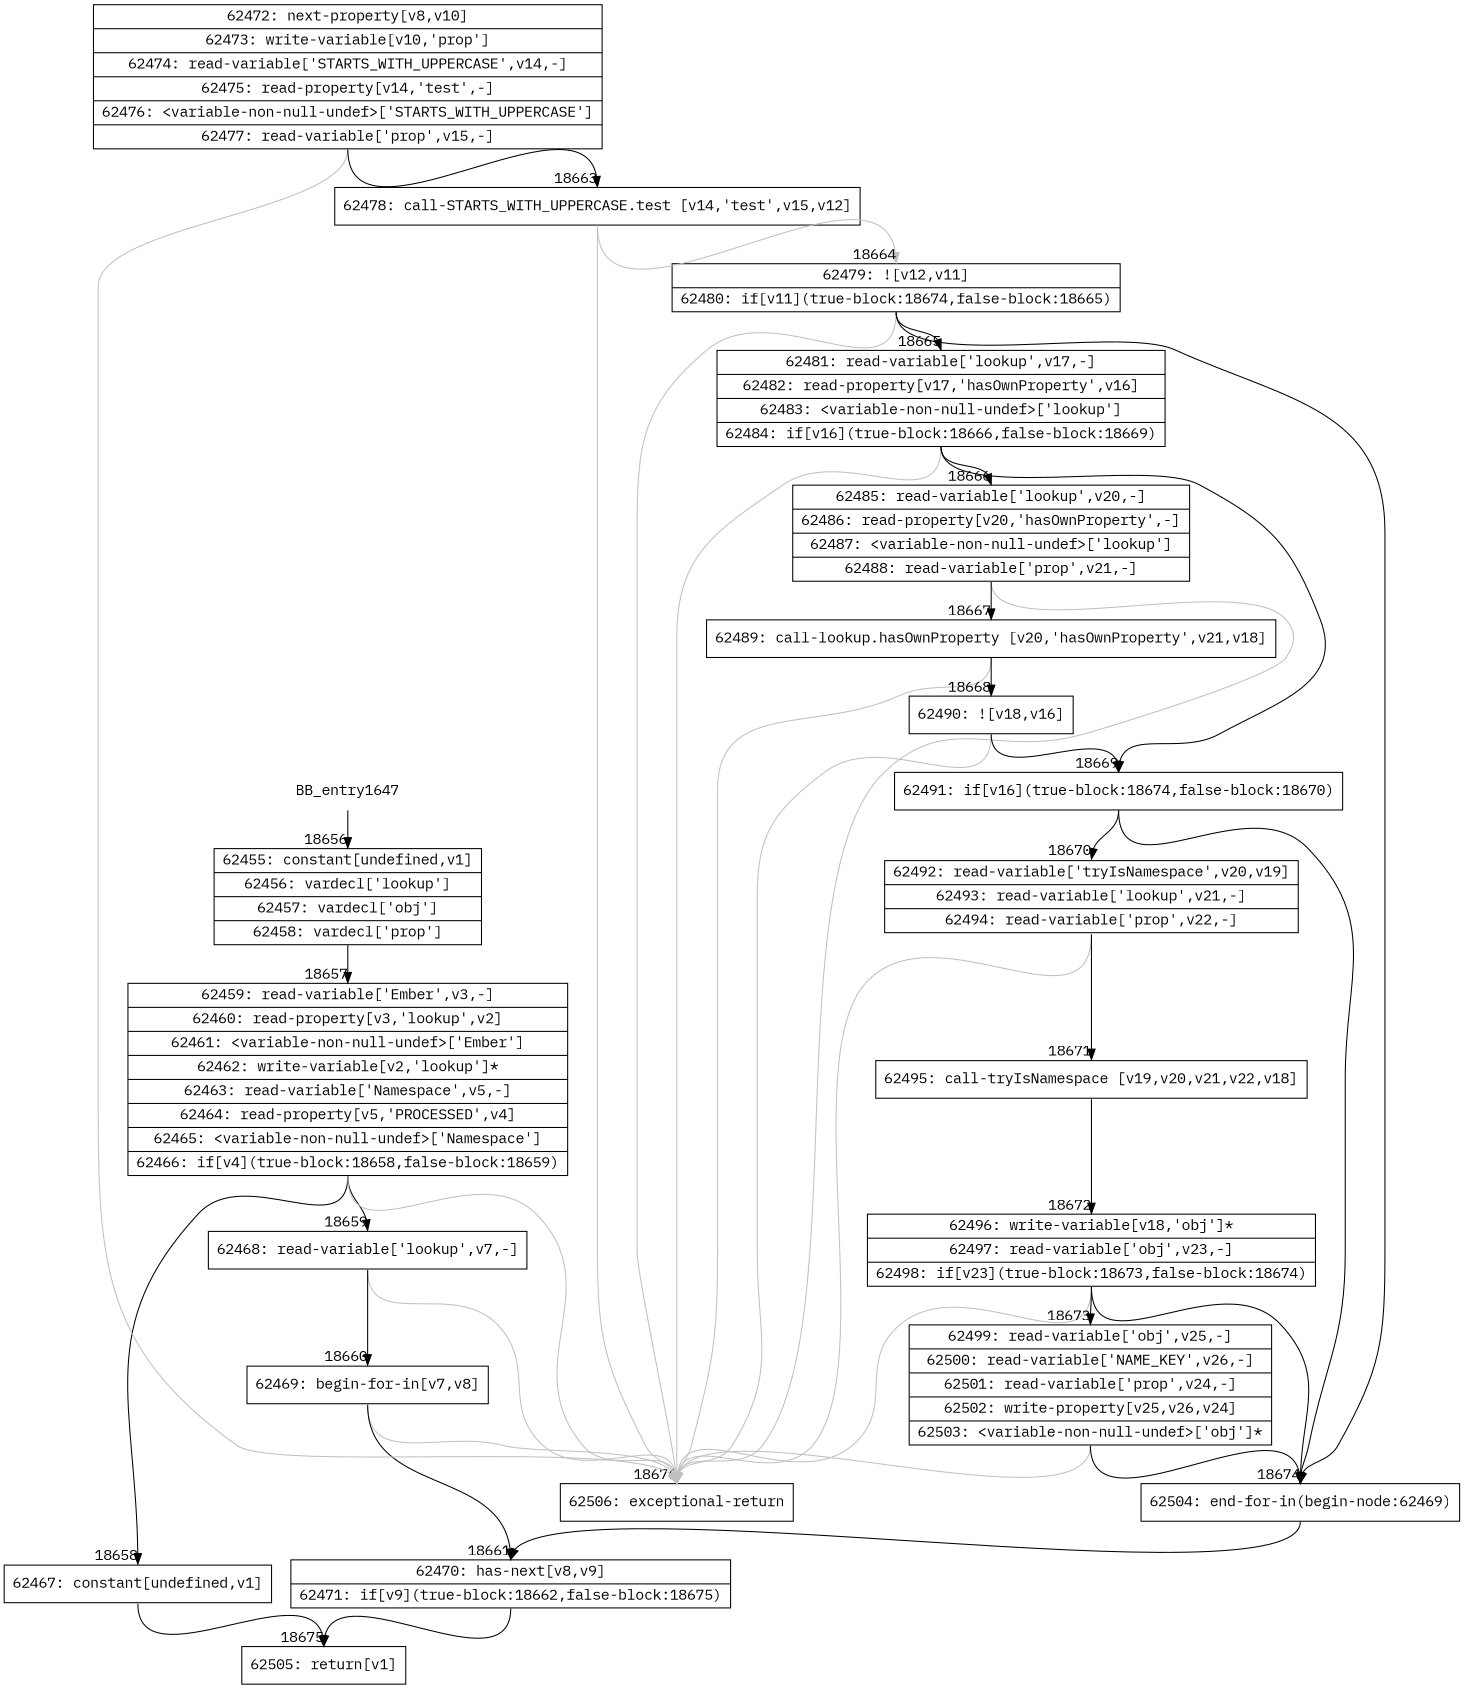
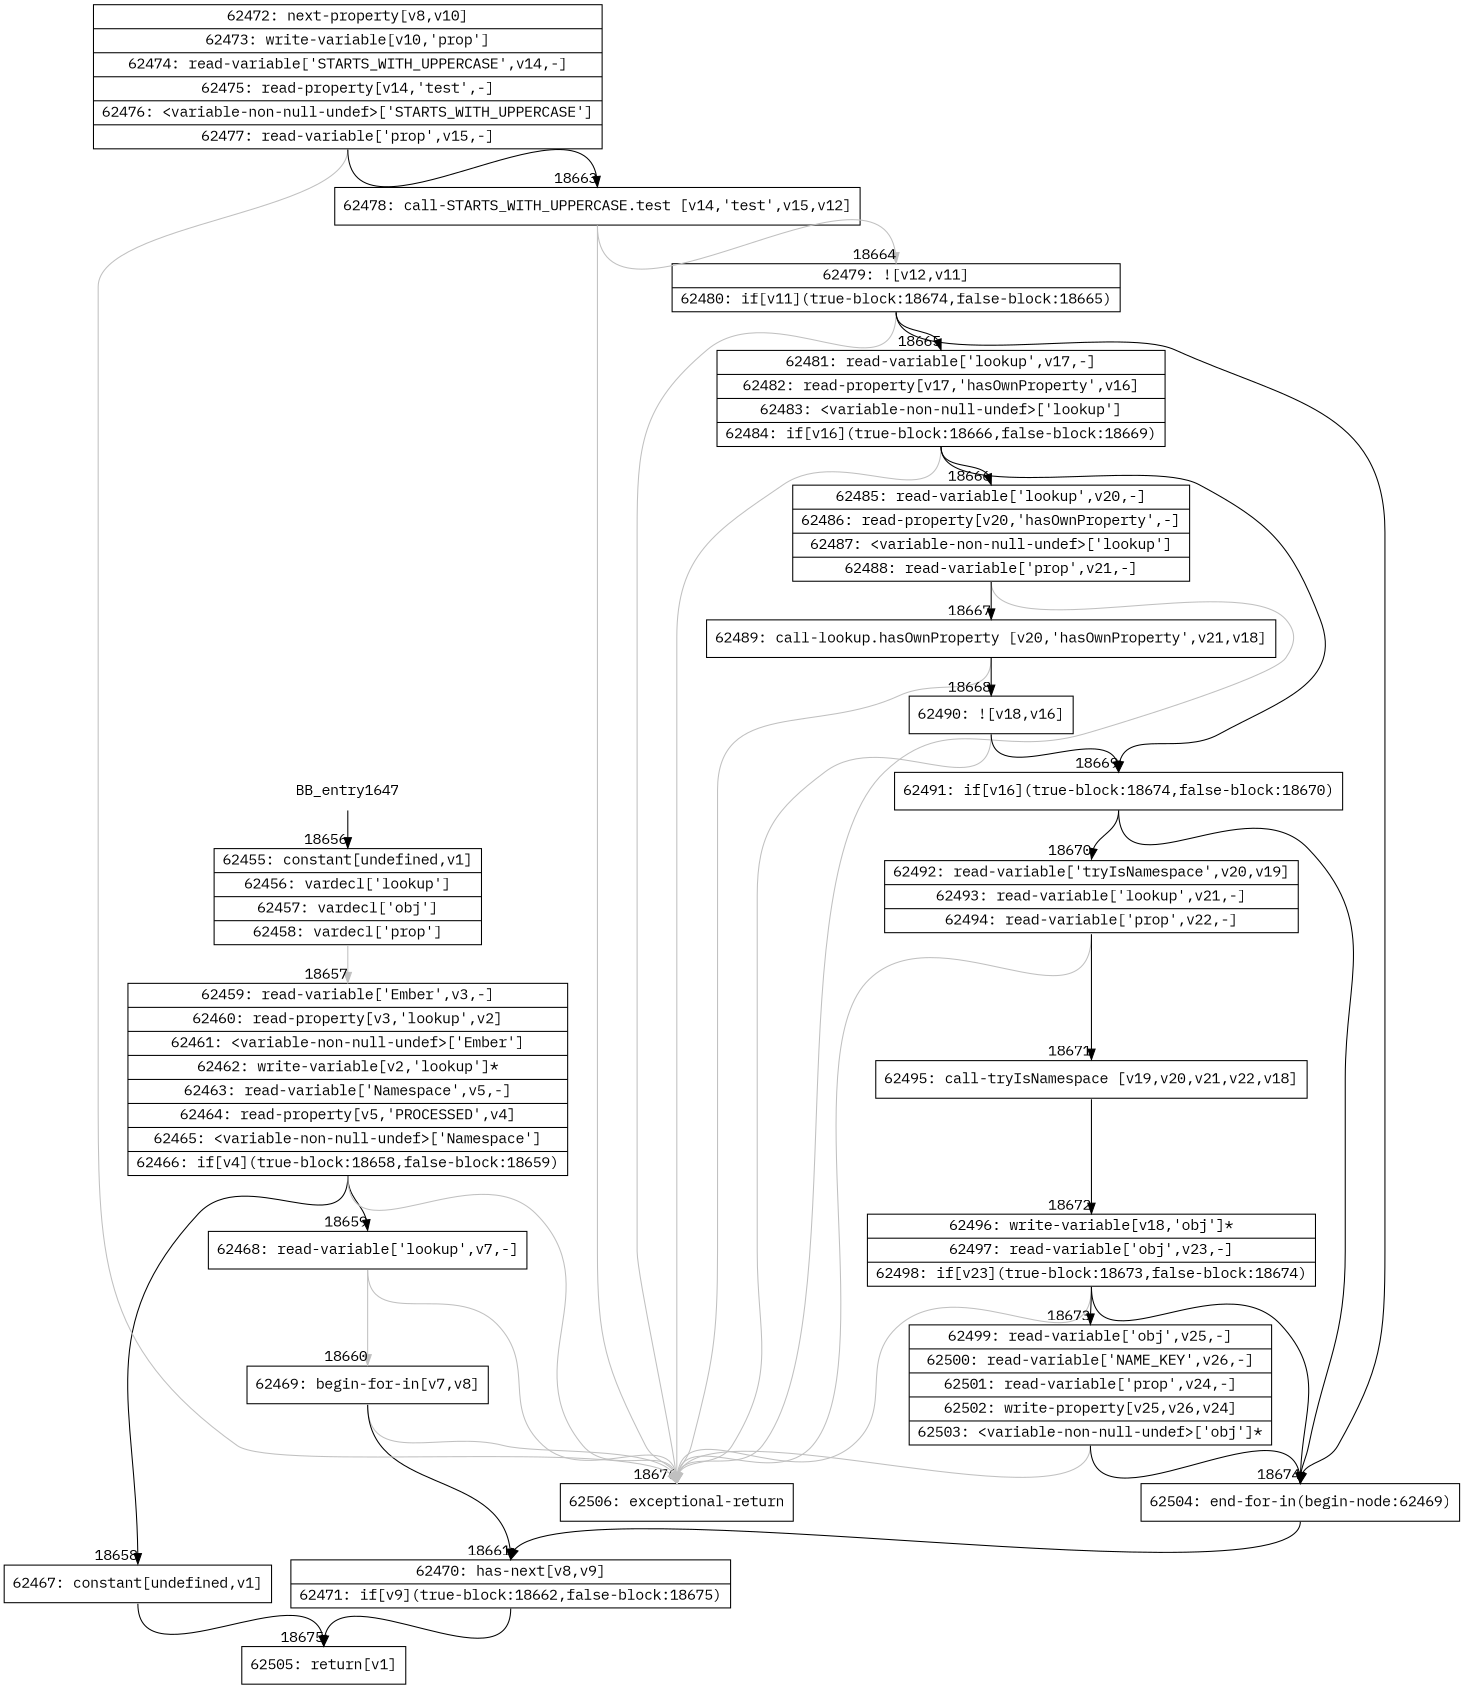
edge "62455: constant[undefined,v1]" -> "62459: read-variable['Ember',v3,-]": color black -> gray
edge "62468: read-variable['lookup',v7,-]" -> "62469: begin-for-in[v7,v8]": color black -> gray
